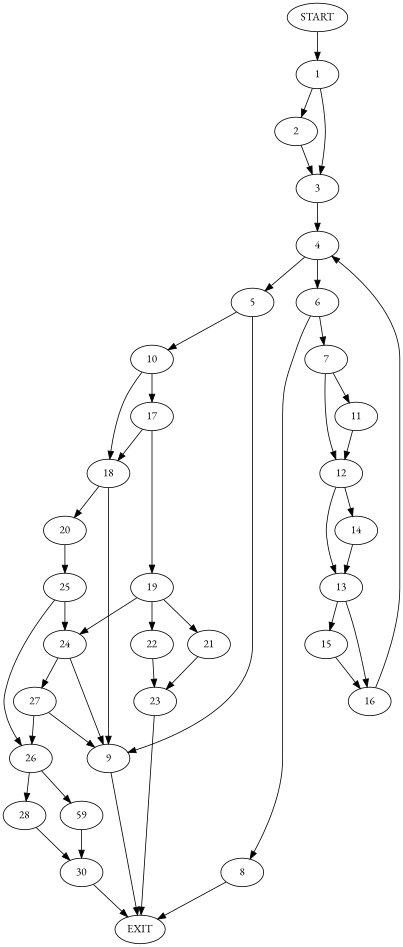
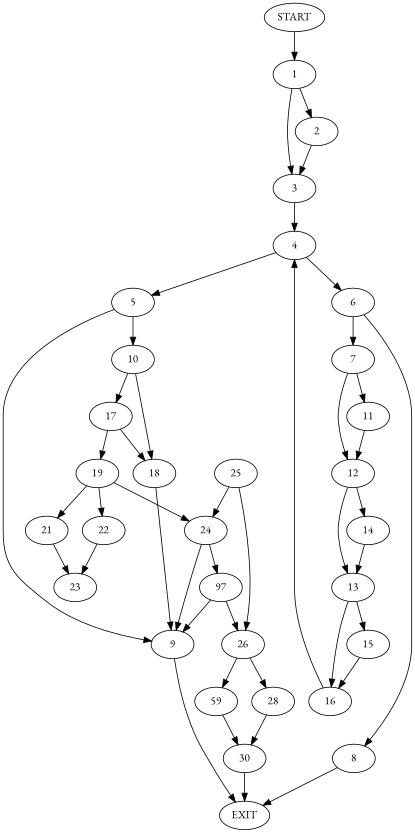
node "20": removed
node "27": label "27" -> "97"
edge "23" -> "EXIT": removed
